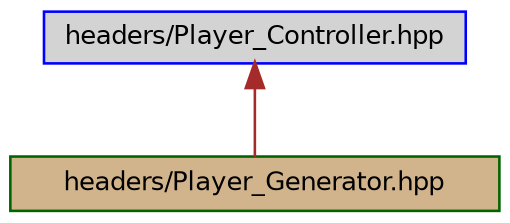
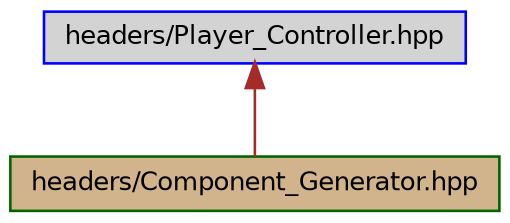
node "headers/Player_Generator.hpp": label "headers/Player_Generator.hpp" -> "headers/Component_Generator.hpp"
